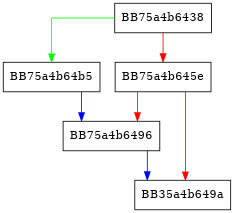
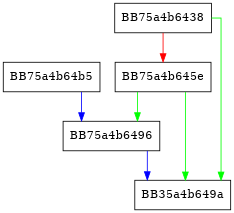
edge "BB75a4b6438" -> "BB75a4b64b5": now "BB75a4b6438" -> "BB35a4b649a"
edge "BB75a4b645e" -> "BB75a4b6496": color red -> green
edge "BB75a4b645e" -> "BB35a4b649a": color red -> green
